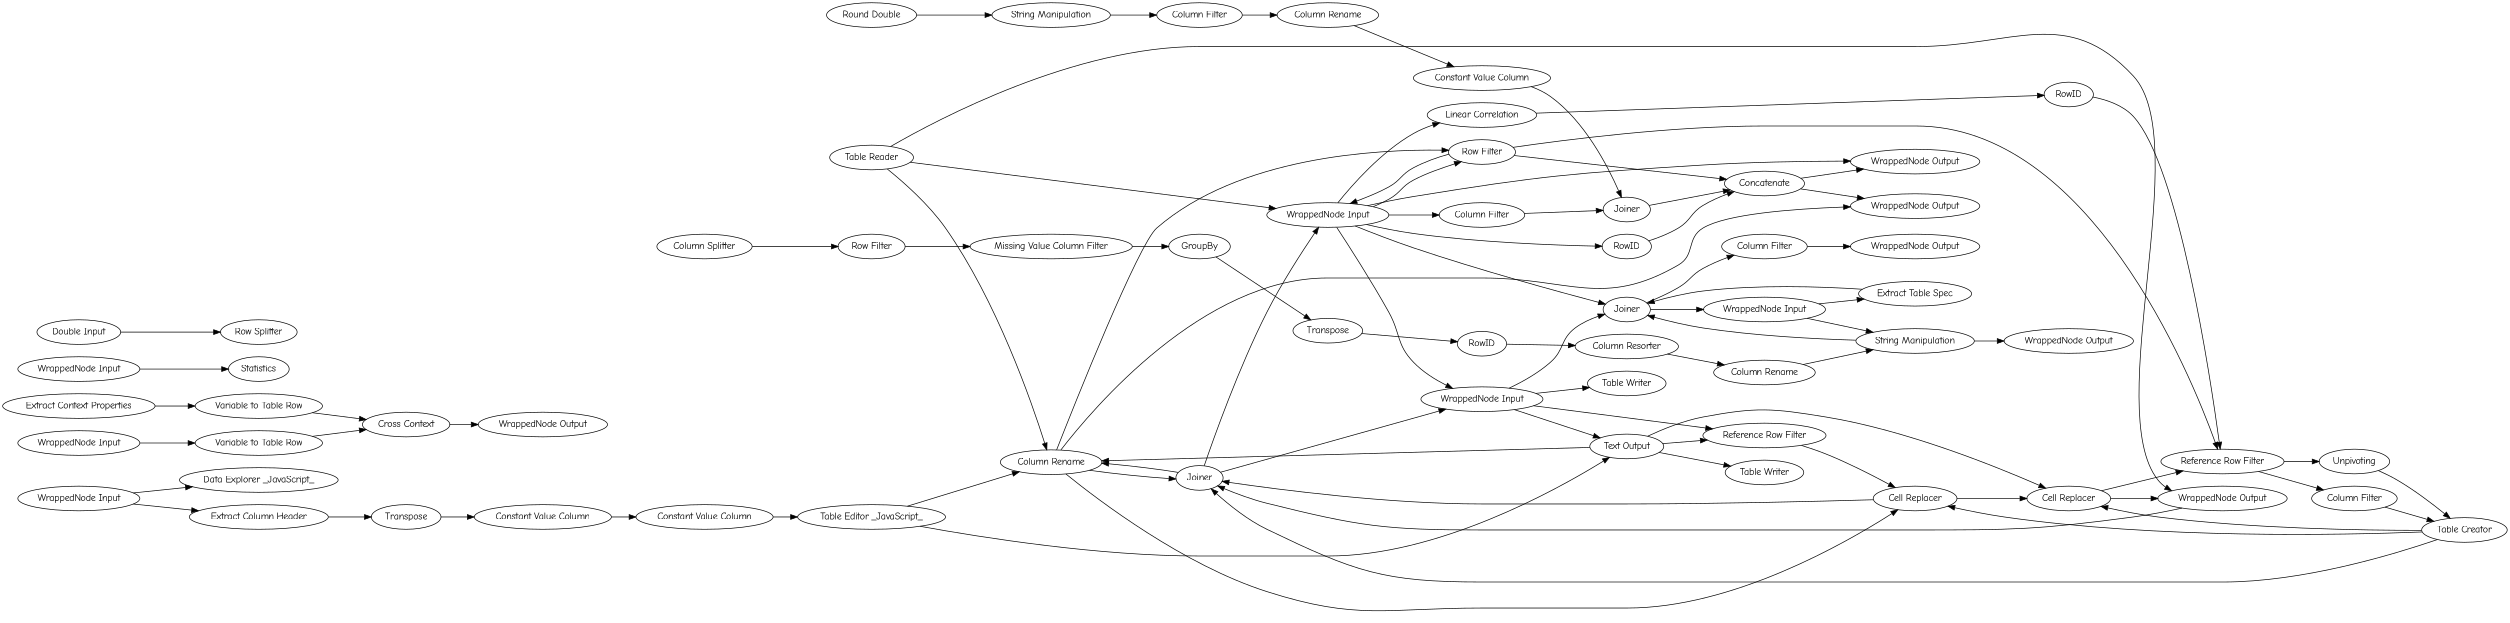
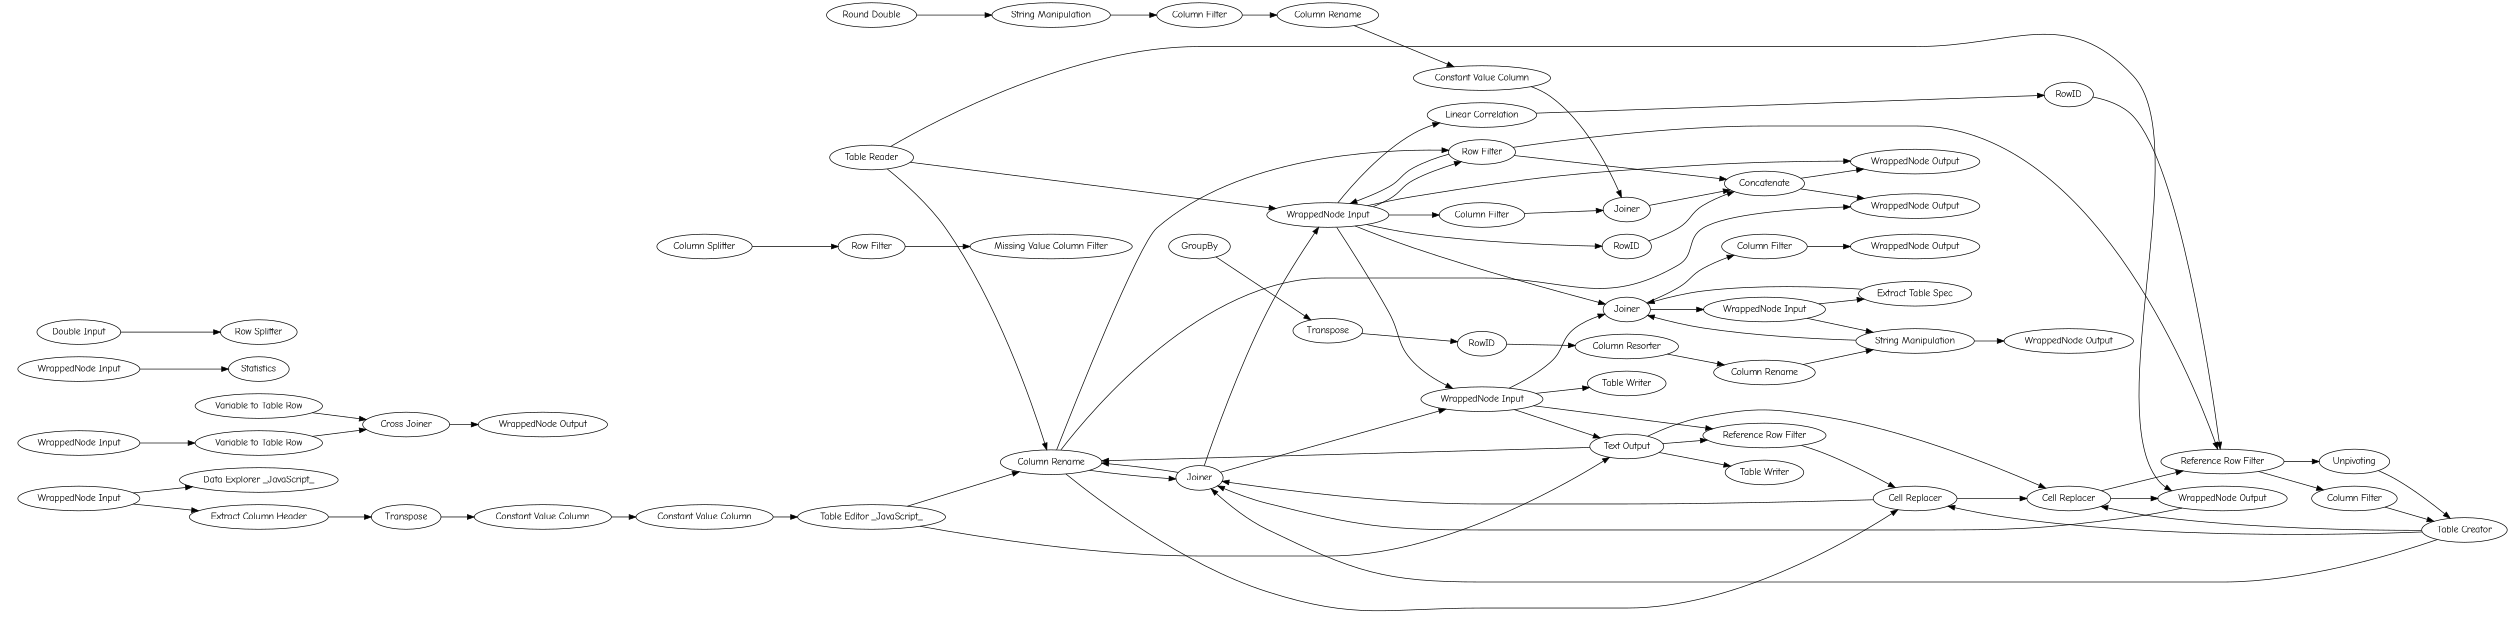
edge "Missing Value Column Filter" -> "GroupBy": removed
node "Extract Context Properties": removed
node "Cross Context": label "Cross Context" -> "Cross Joiner"
